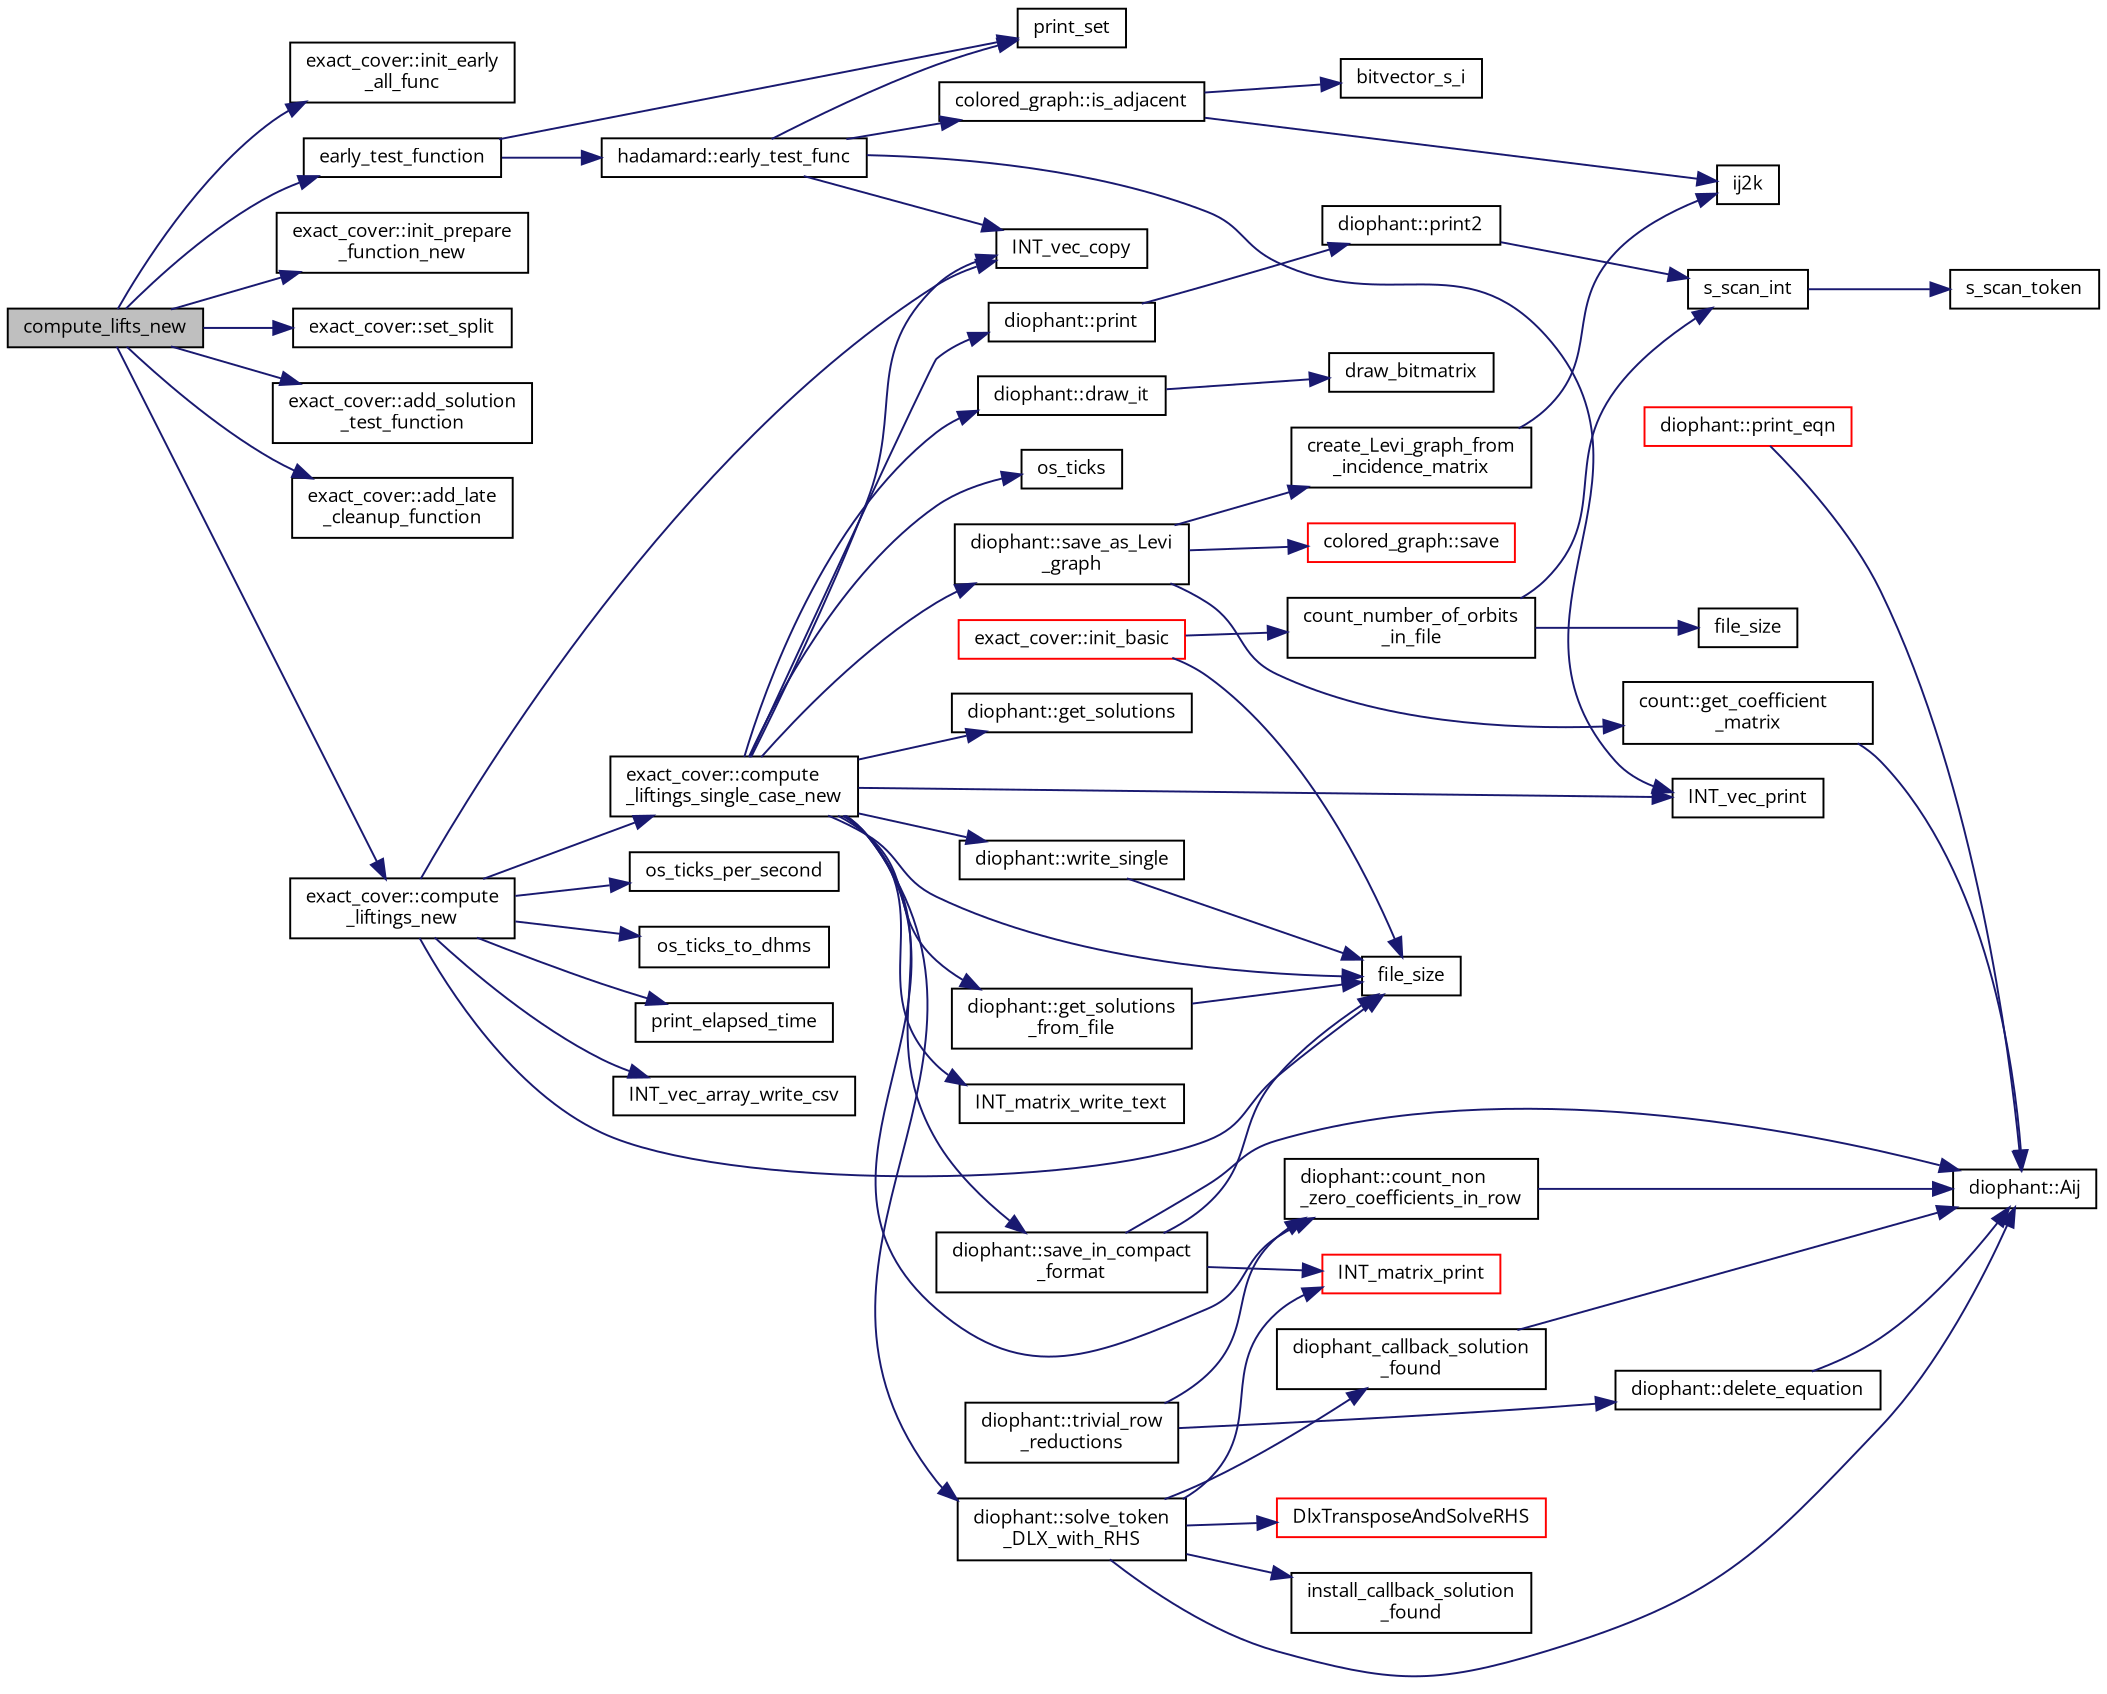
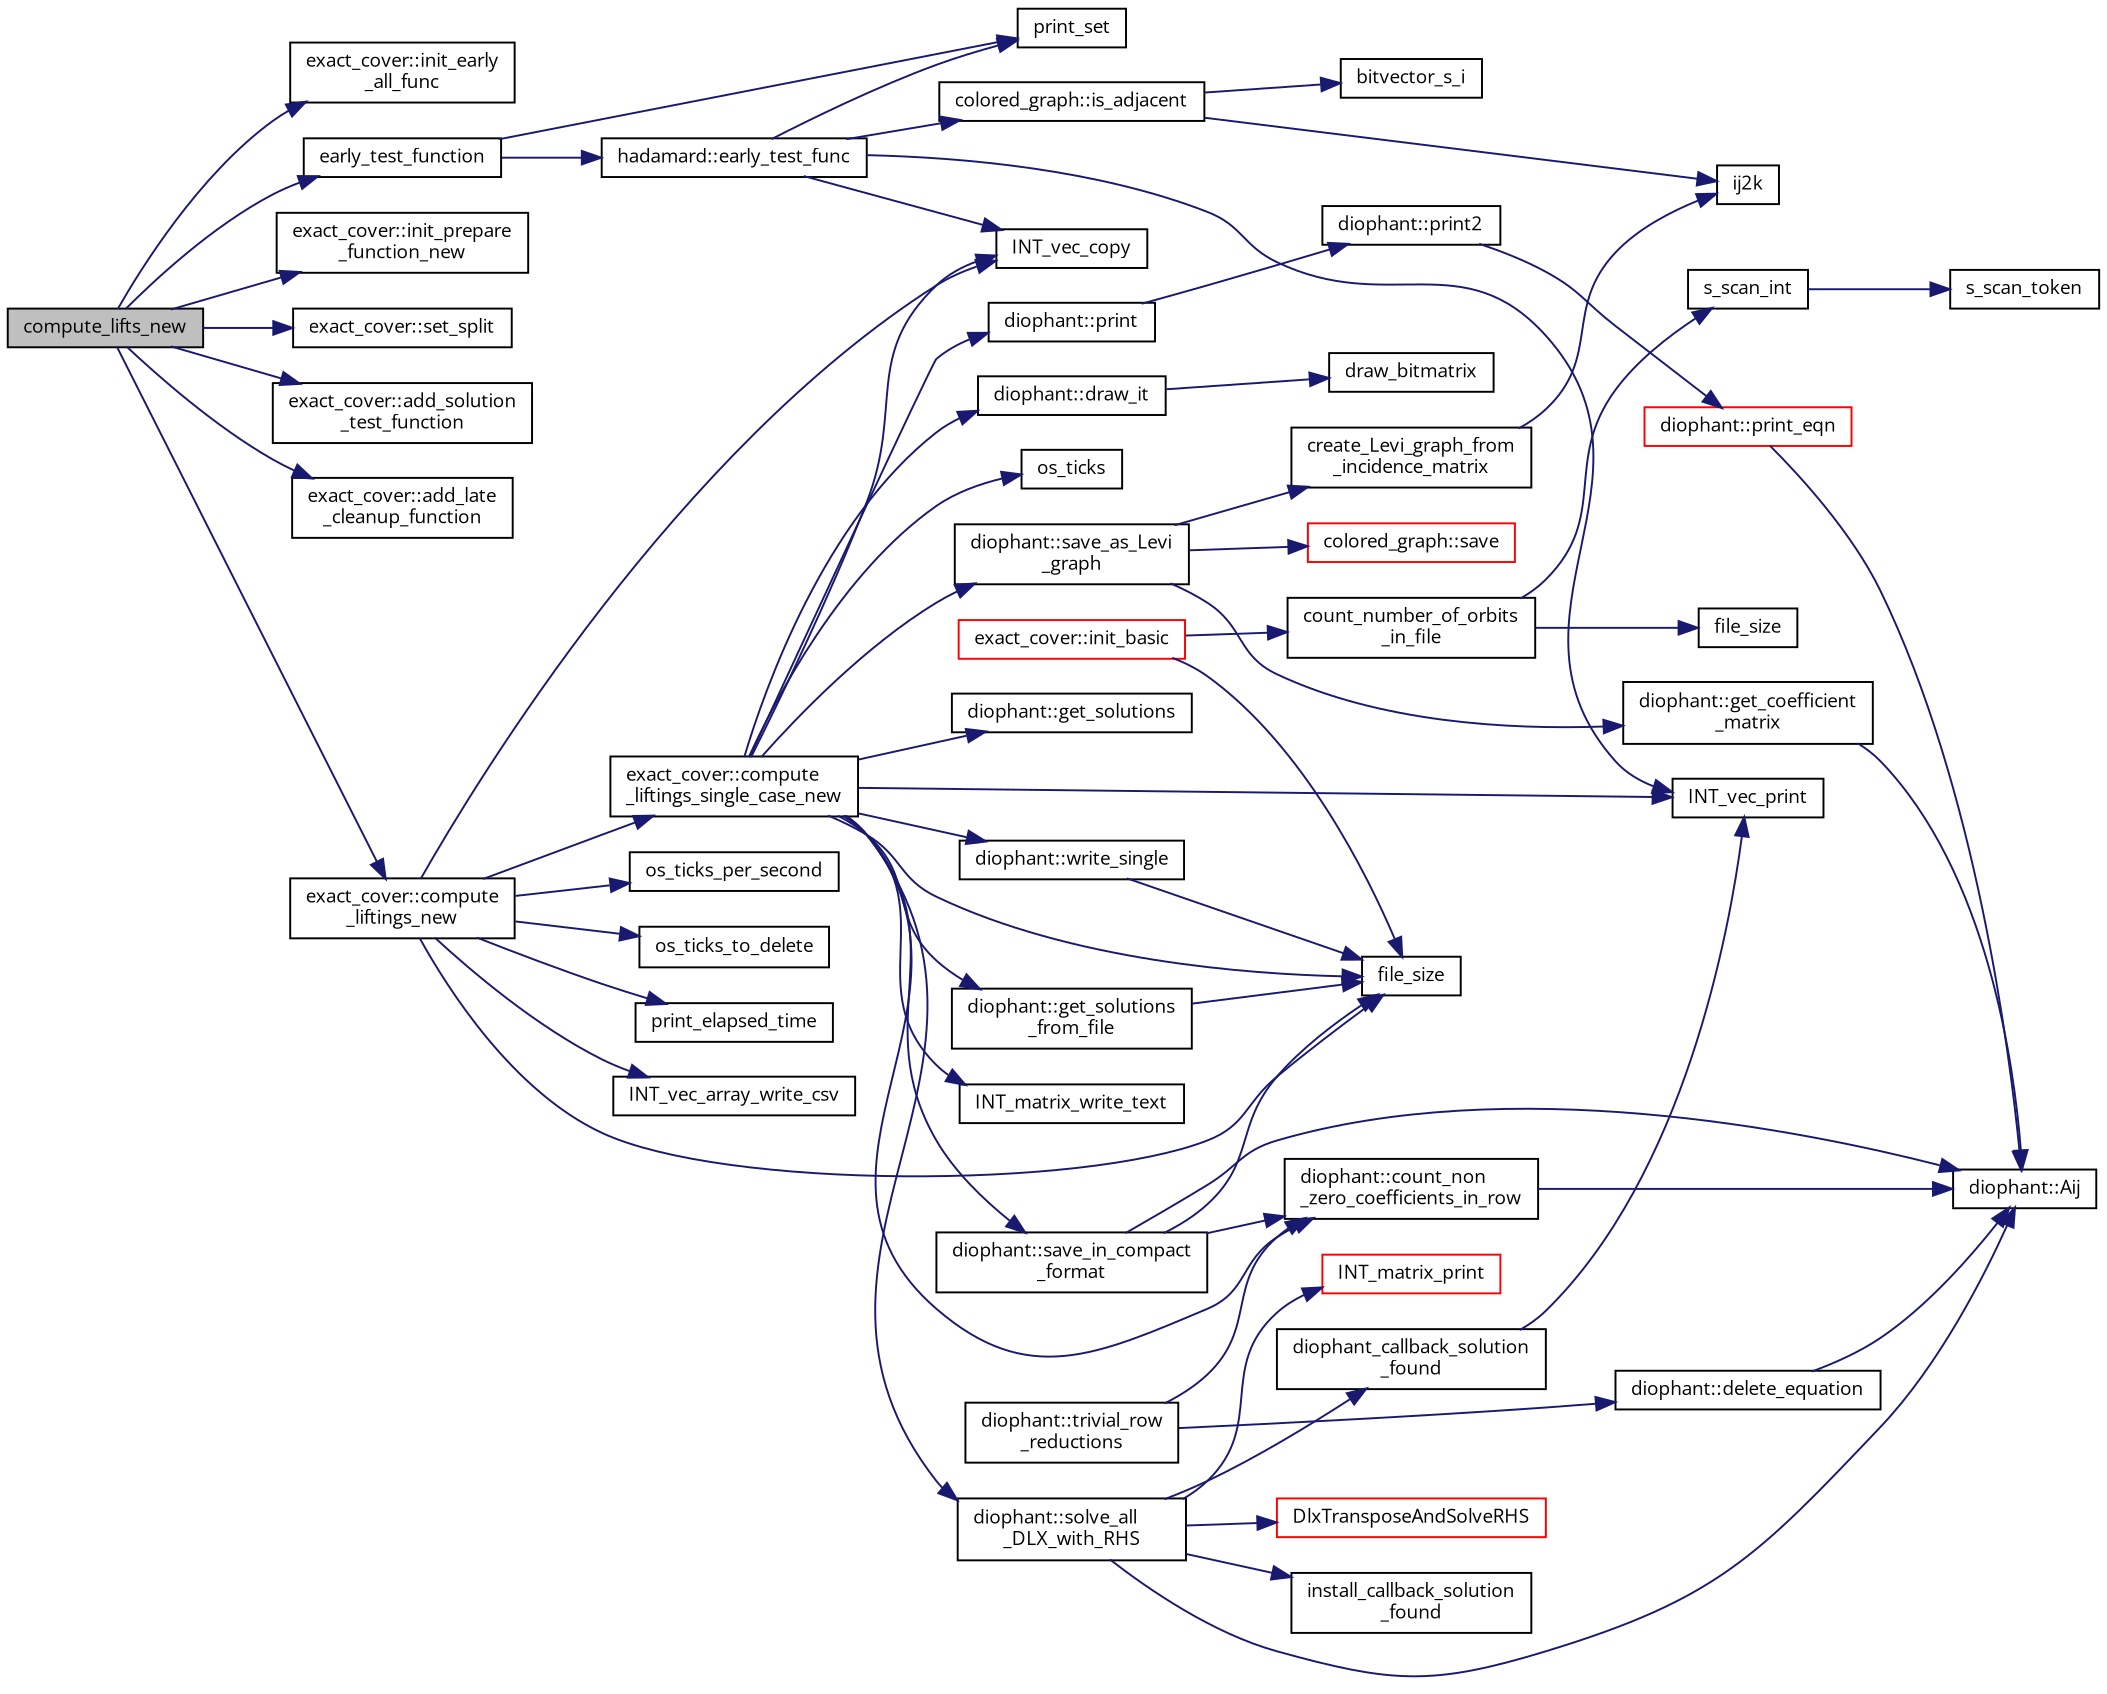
edge "diophant::print2" -> "s_scan_int": now "diophant::print2" -> "diophant::print_eqn"
node "count::get_coefficient _matrix": label "count::get_coefficient _matrix" -> "diophant::get_coefficient _matrix"
node "os_ticks_to_dhms": label "os_ticks_to_dhms" -> "os_ticks_to_delete"
edge "diophant::save_in_compact _format" -> "INT_matrix_print": now "diophant::save_in_compact _format" -> "diophant::count_non _zero_coefficients_in_row"
edge "diophant_callback_solution _found" -> "diophant::Aij": now "diophant_callback_solution _found" -> "INT_vec_print"
node "diophant::solve_token _DLX_with_RHS": label "diophant::solve_token _DLX_with_RHS" -> "diophant::solve_all _DLX_with_RHS"
